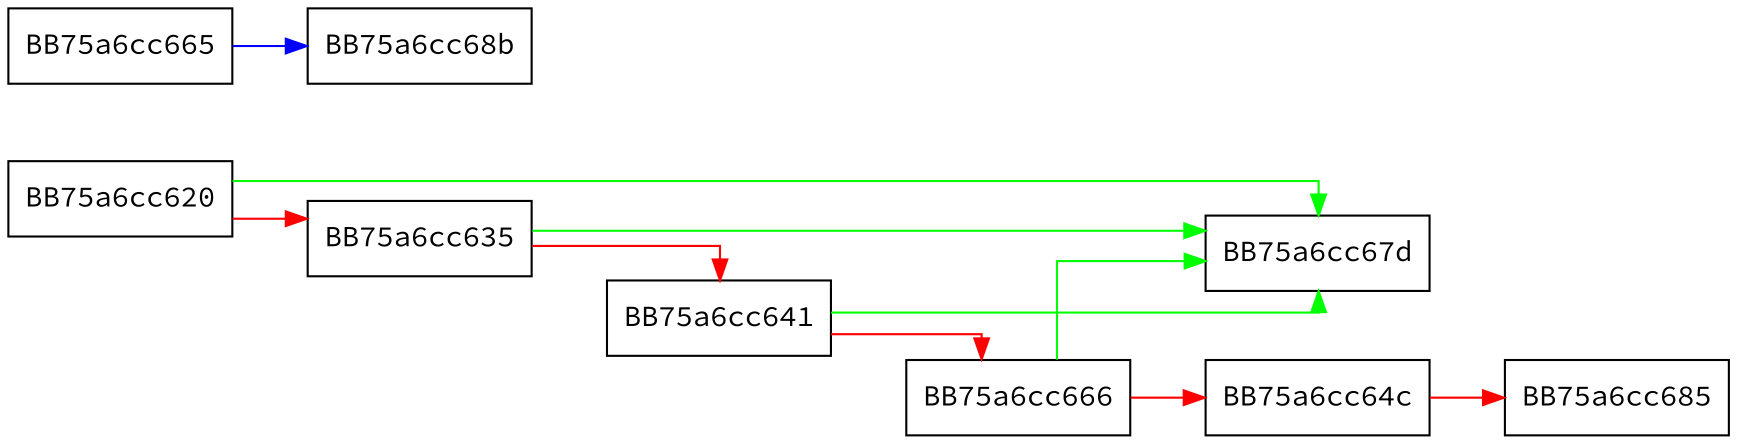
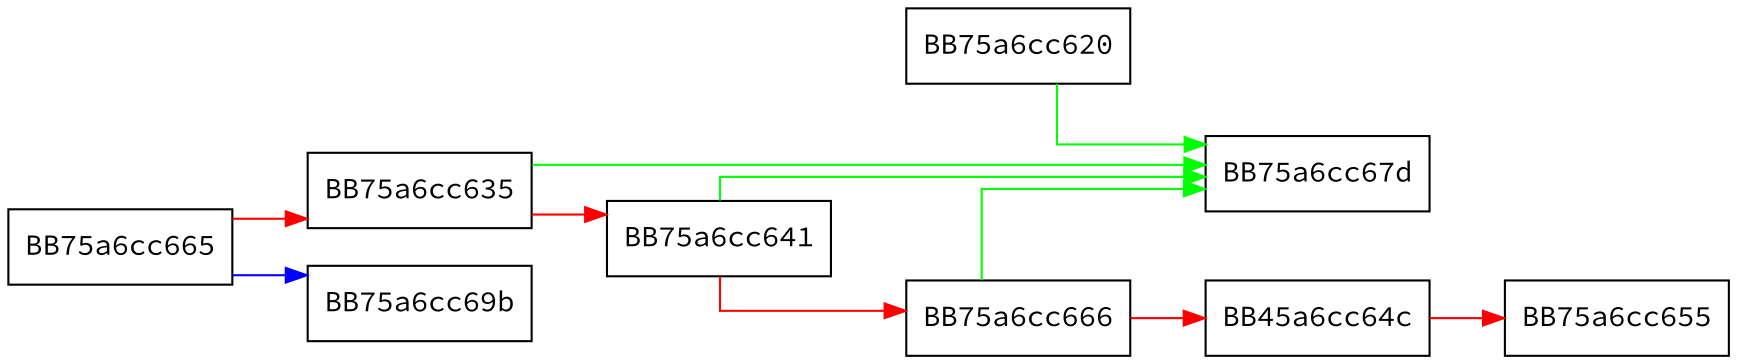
node "BB75a6cc68b": label "BB75a6cc68b" -> "BB75a6cc69b"
edge "BB75a6cc620" -> "BB75a6cc635": now "BB75a6cc665" -> "BB75a6cc635"
node "BB75a6cc64c": label "BB75a6cc64c" -> "BB45a6cc64c"
node "BB75a6cc685": label "BB75a6cc685" -> "BB75a6cc655"
